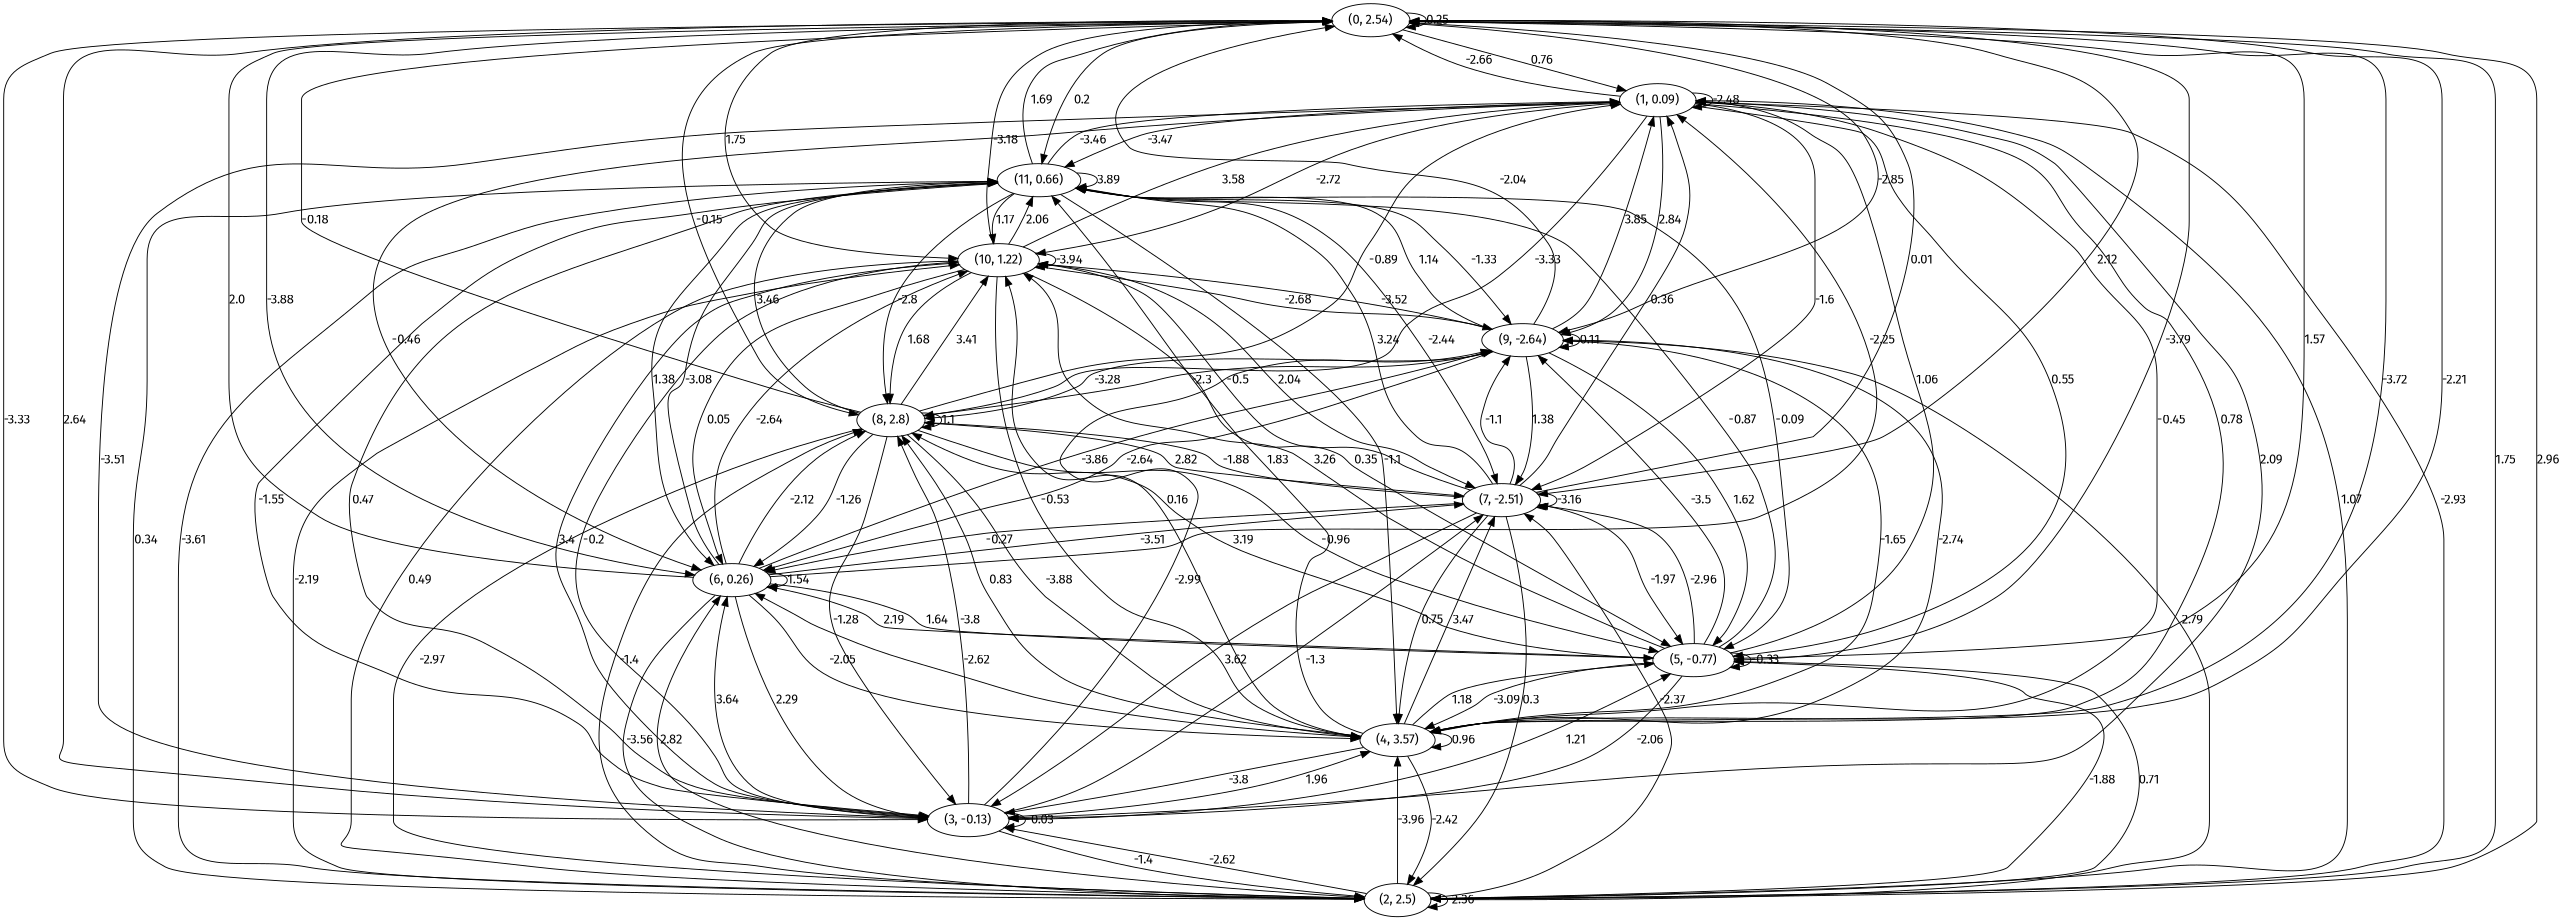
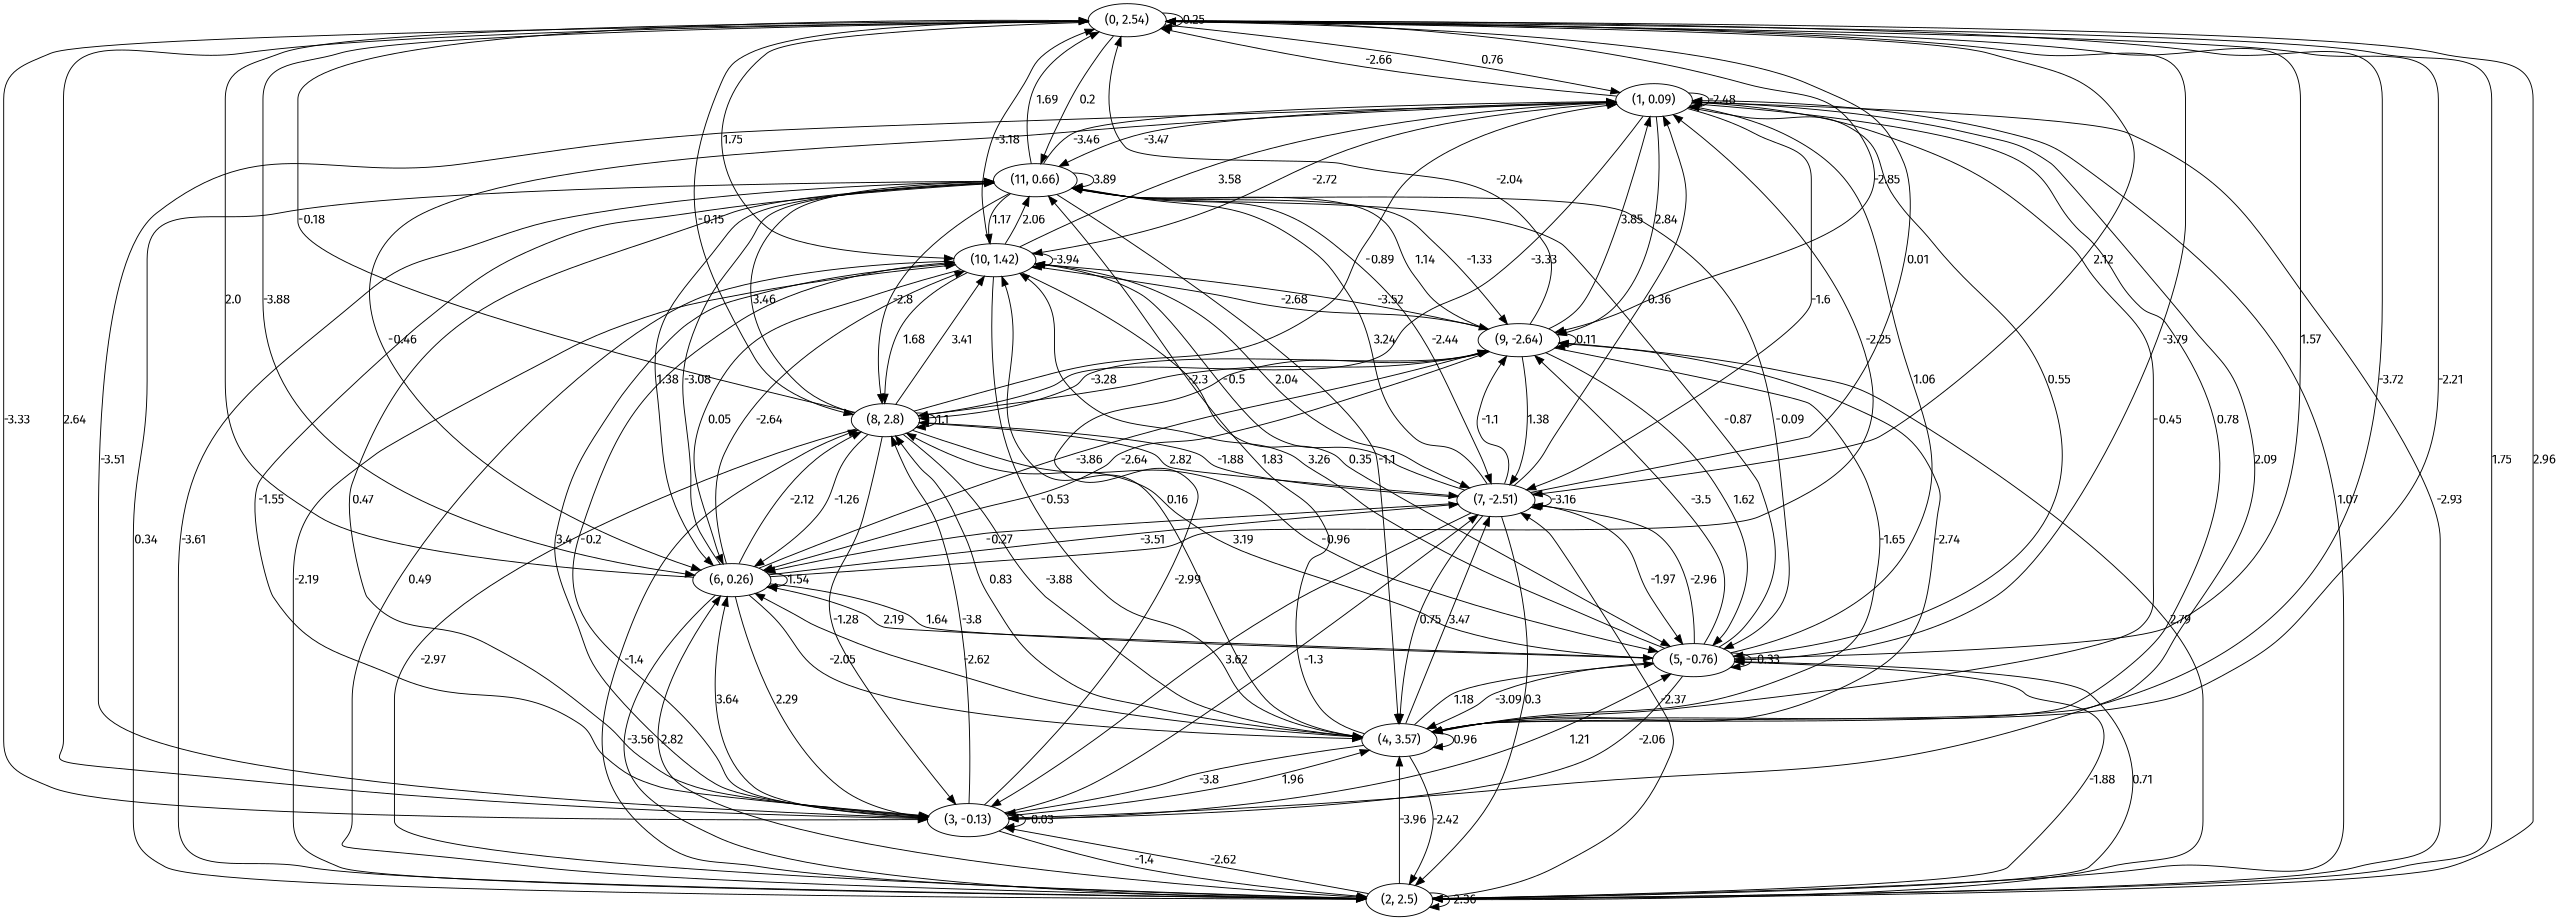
node "(10, 1.22)": label "(10, 1.22)" -> "(10, 1.42)"
node "(5, -0.77)": label "(5, -0.77)" -> "(5, -0.76)"
